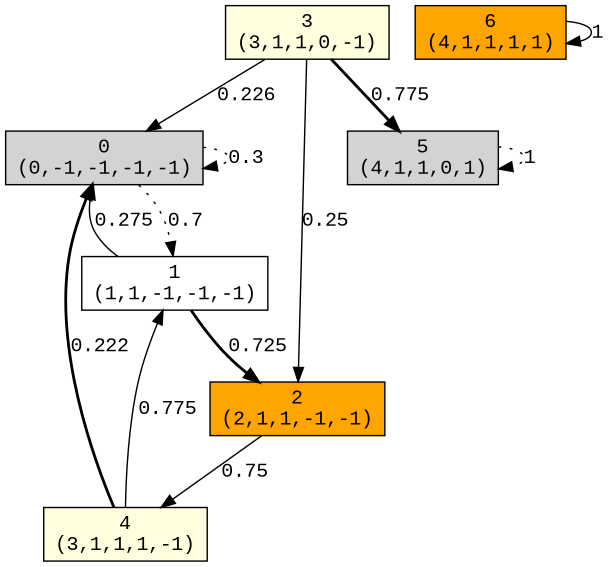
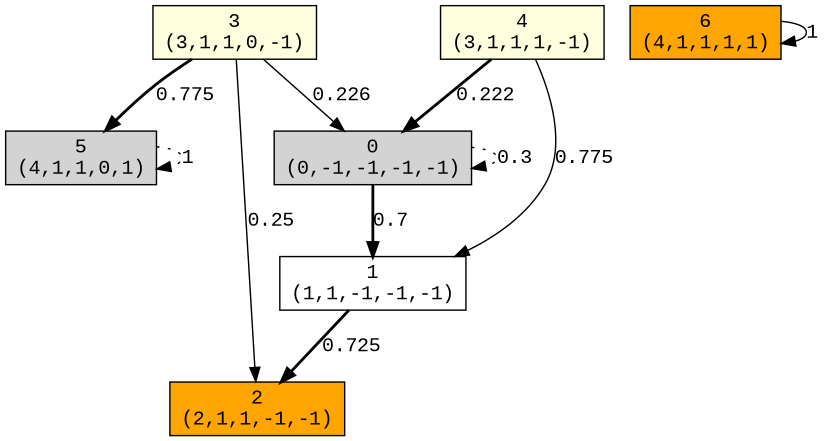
edge "0 (0,-1,-1,-1,-1)" -> "1 (1,1,-1,-1,-1)": style dotted -> bold
edge "1 (1,1,-1,-1,-1)" -> "0 (0,-1,-1,-1,-1)": removed, label "0.275"
edge "2 (2,1,1,-1,-1)" -> "4 (3,1,1,1,-1)": removed, label "0.75"
